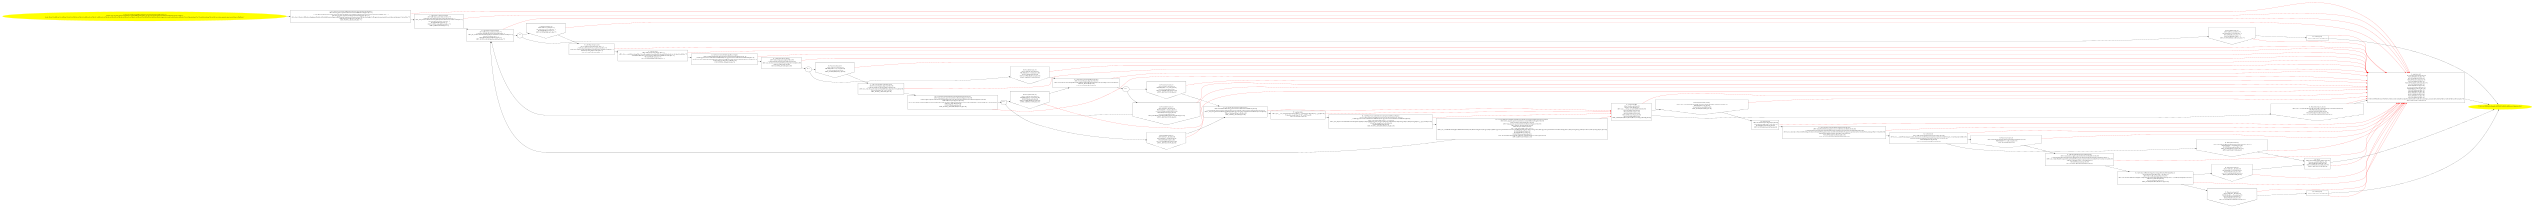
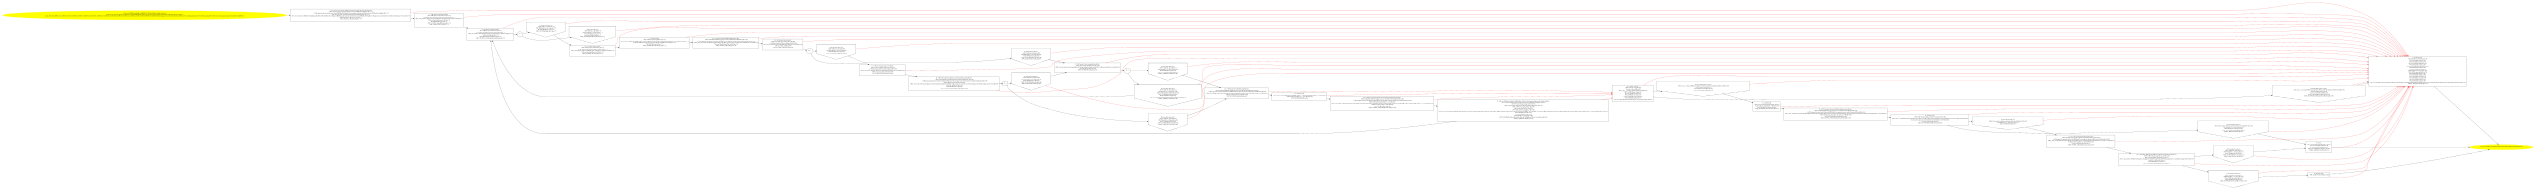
node "41:  method_body APPLY_ABSTRACTION; [line 95]": removed
